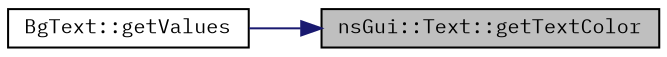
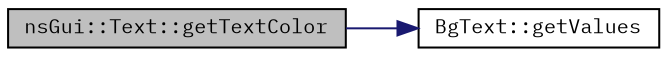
edge "BgText::getValues" -> "nsGui::Text::getTextColor": reversed
